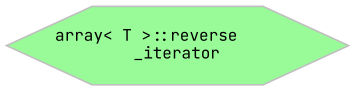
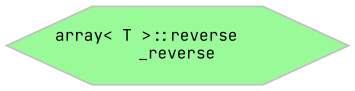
node "array< T >::reverse _iterator": label "array< T >::reverse _iterator" -> "array< T >::reverse _reverse"
